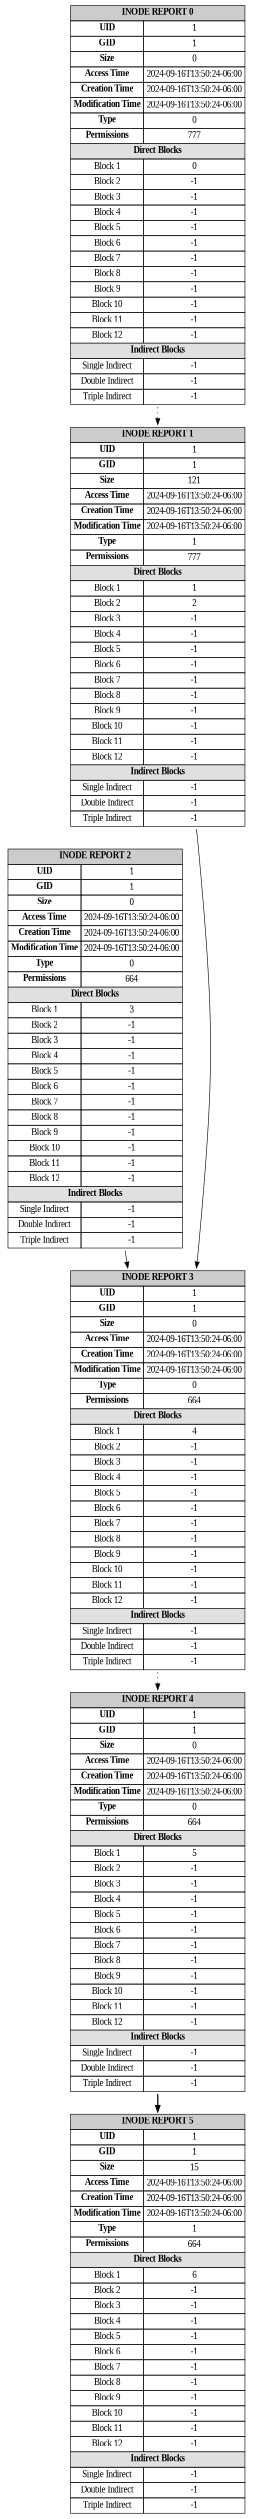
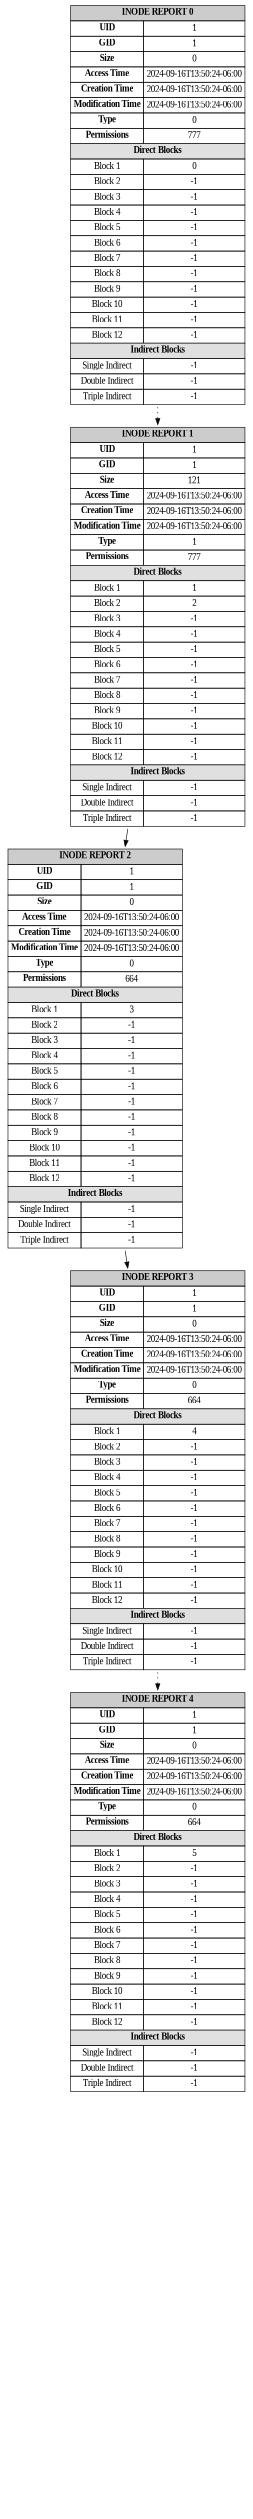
edge "INODE REPORT 1" -> "INODE REPORT 3": now "INODE REPORT 1" -> "INODE REPORT 2"
node "INODE REPORT 5": removed
